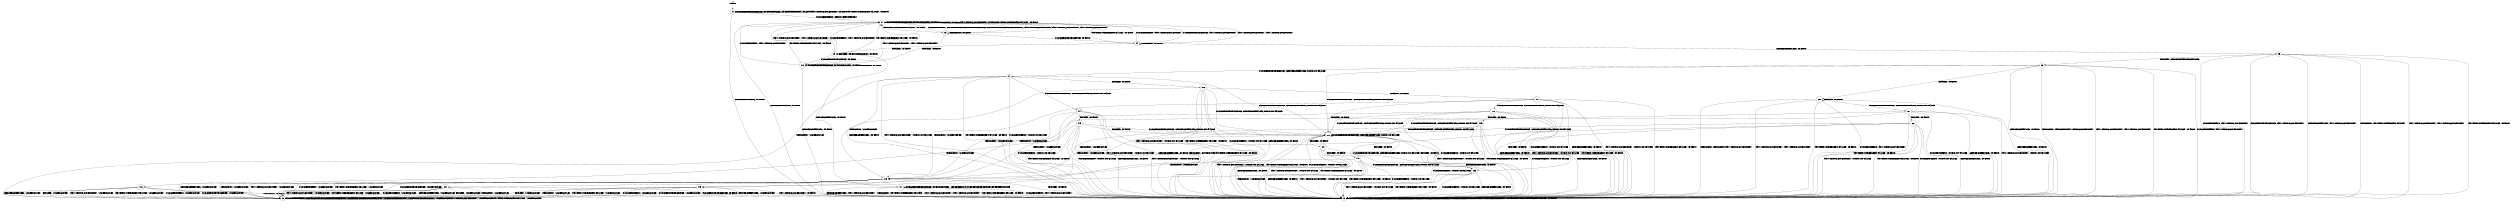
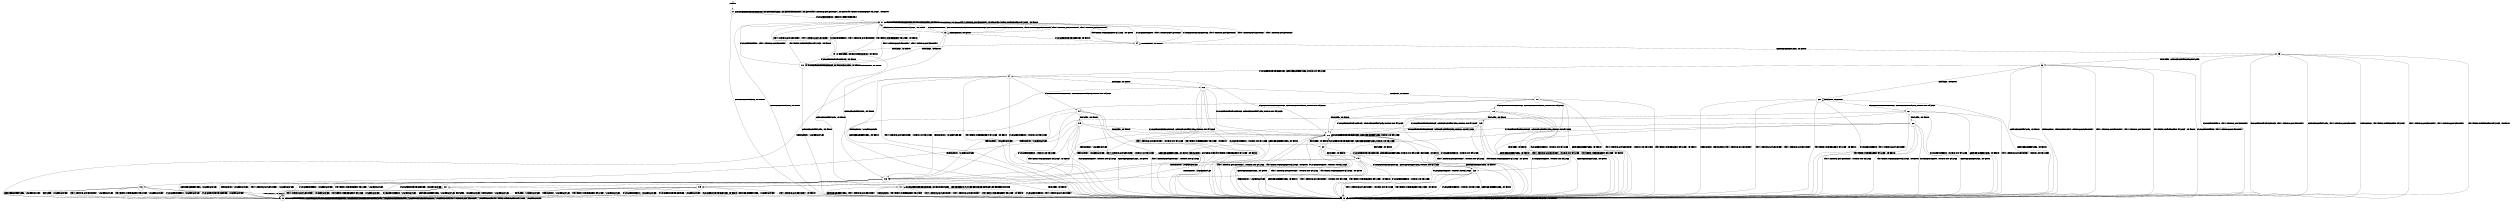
edge "s6" -> "s26": now "s27" -> "s26"
edge "s18" -> "s19": now "s48" -> "s19"
edge "s3" -> "s2": added, label "CHANGE_CIPHER_SPEC / TIMEOUT"
